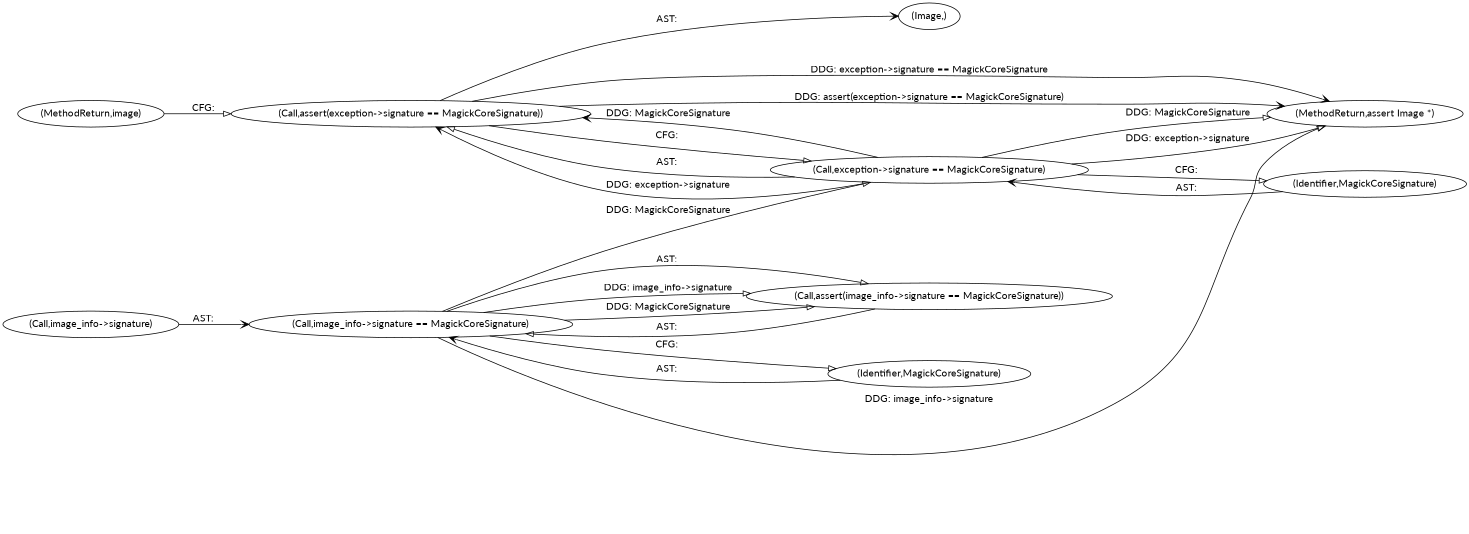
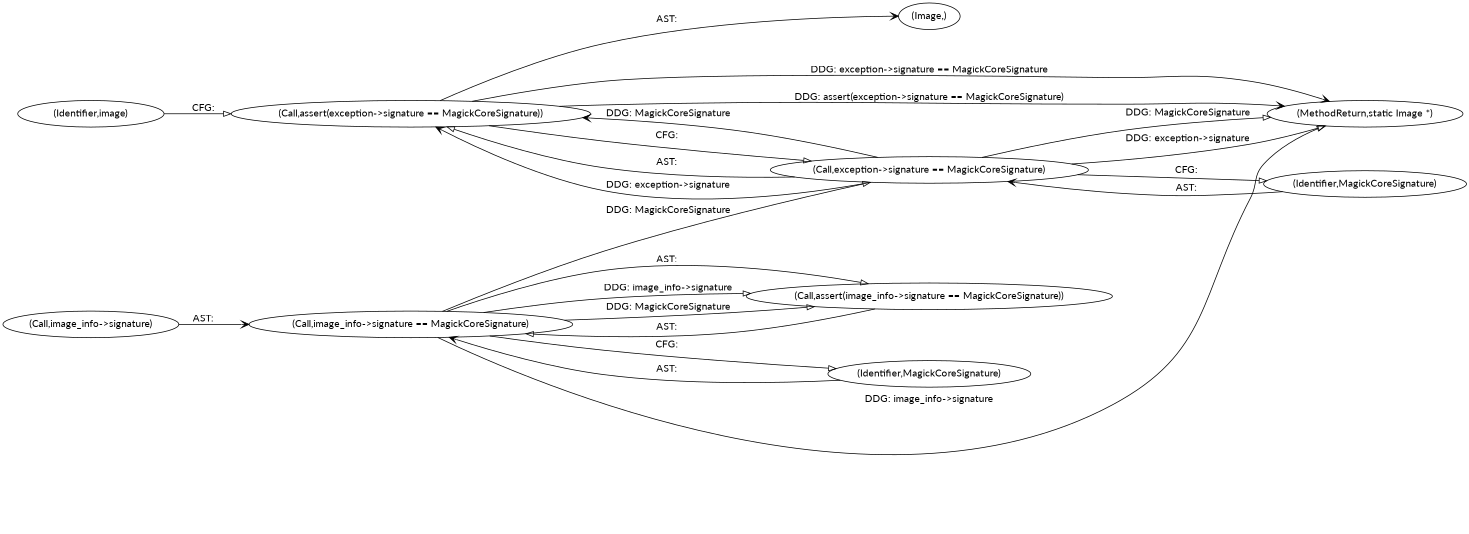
node "(MethodReturn,image)": label "(MethodReturn,image)" -> "(Identifier,image)"
node "(MethodReturn,assert Image *)": label "(MethodReturn,assert Image *)" -> "(MethodReturn,static Image *)"
